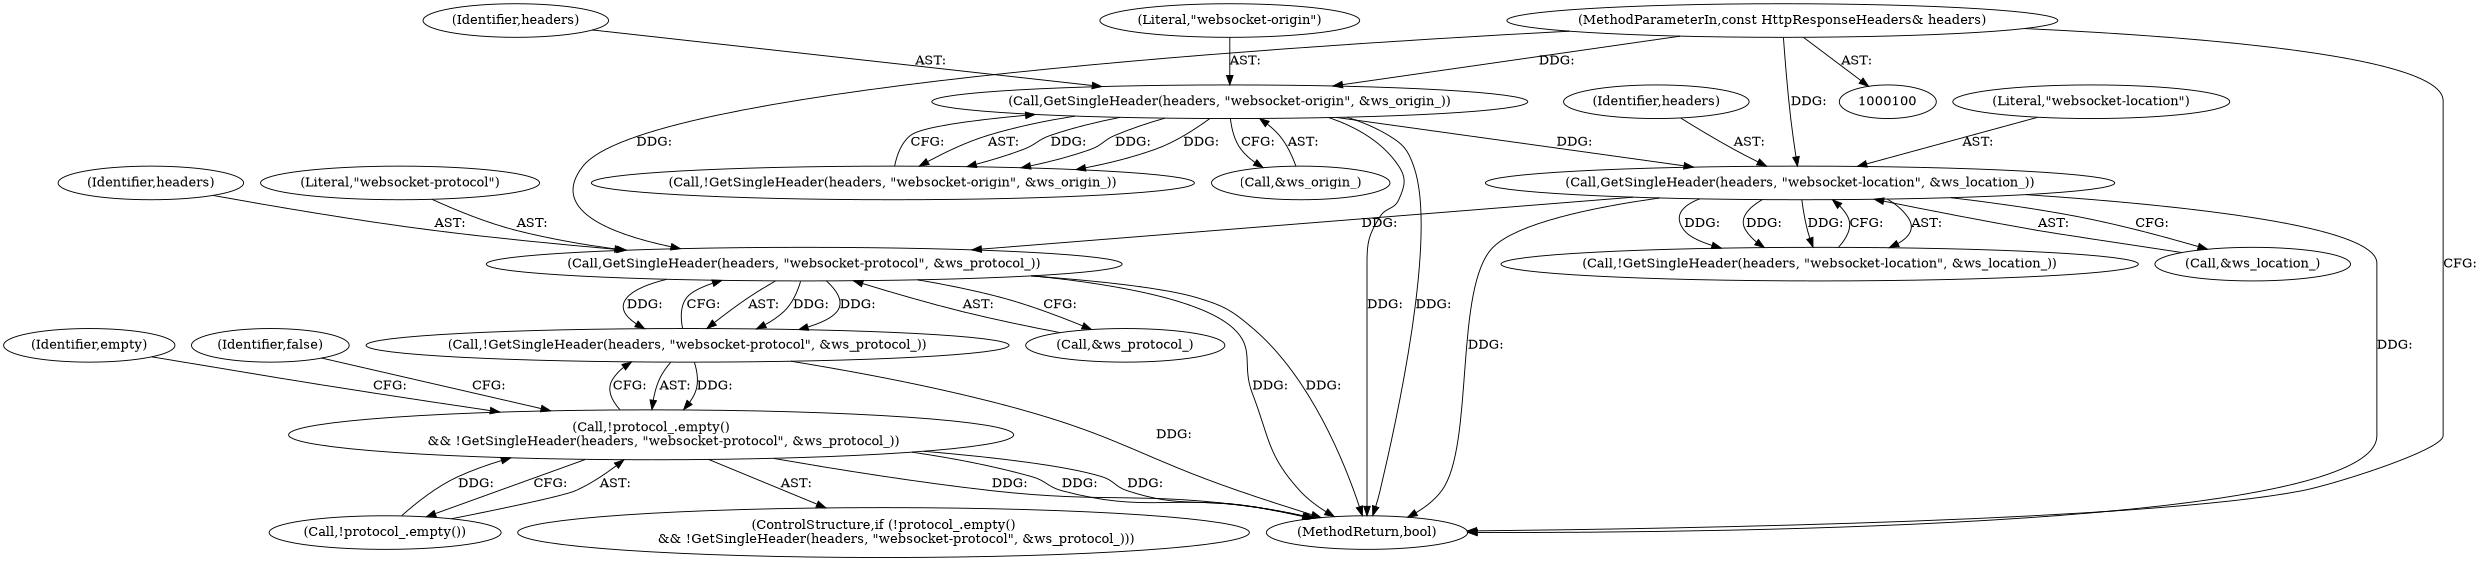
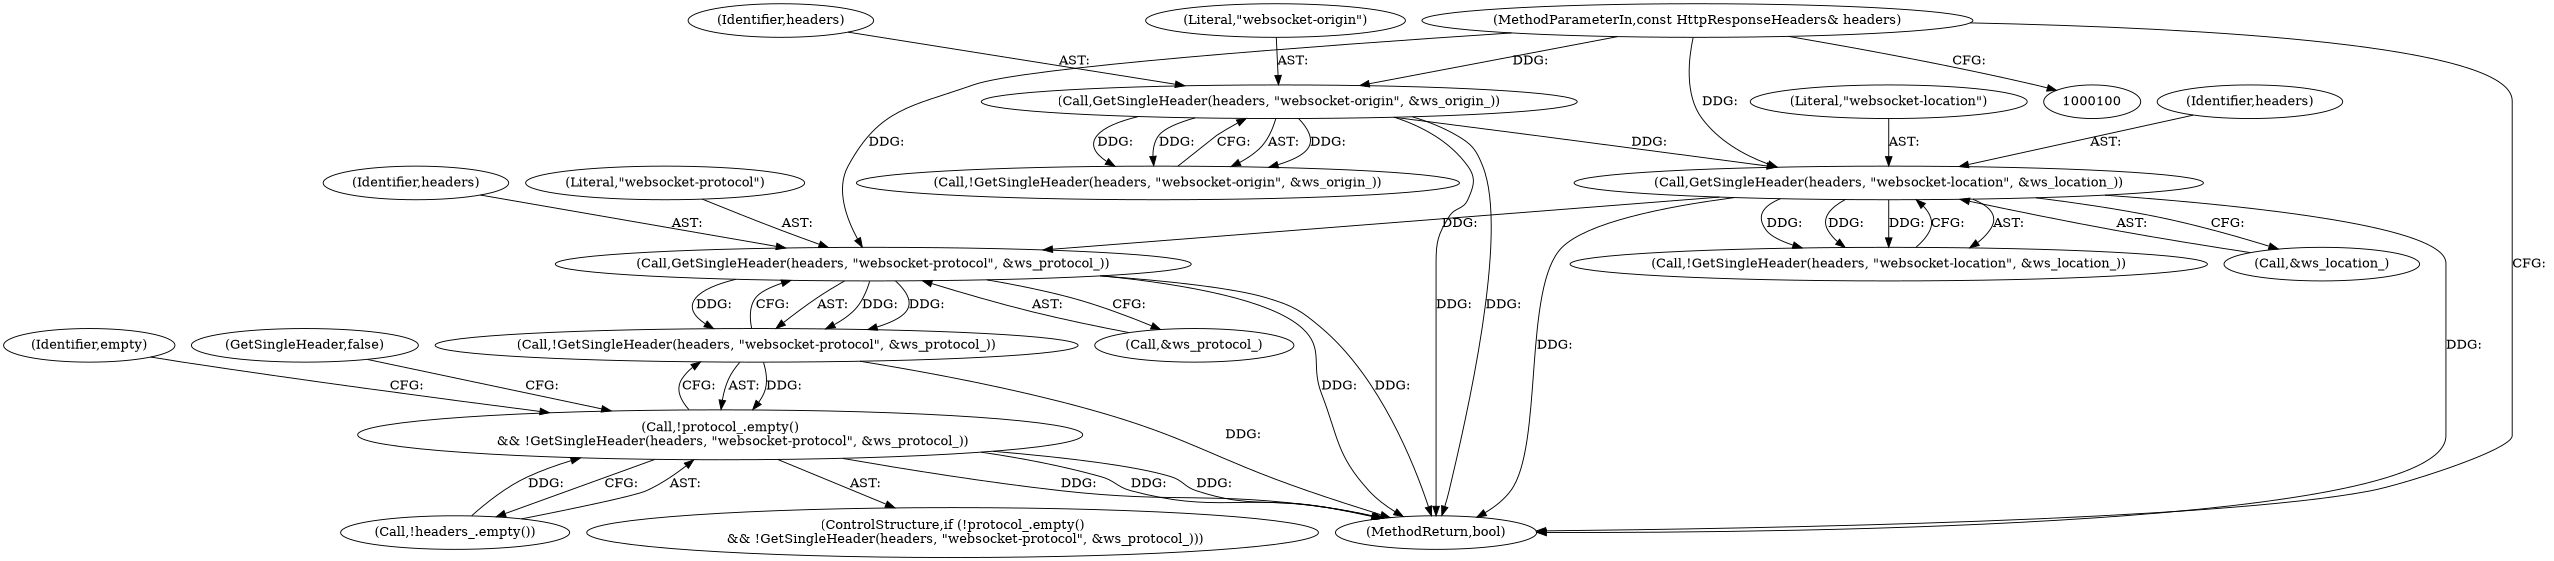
edge "(MethodParameterIn,const HttpResponseHeaders& headers)" -> "1000100": label "AST: " -> "CFG: "
node "(Call,&ws_origin_)": removed
node "(Identifier,false)": label "(Identifier,false)" -> "(GetSingleHeader,false)"
node "(Call,!protocol_.empty())": label "(Call,!protocol_.empty())" -> "(Call,!headers_.empty())"
